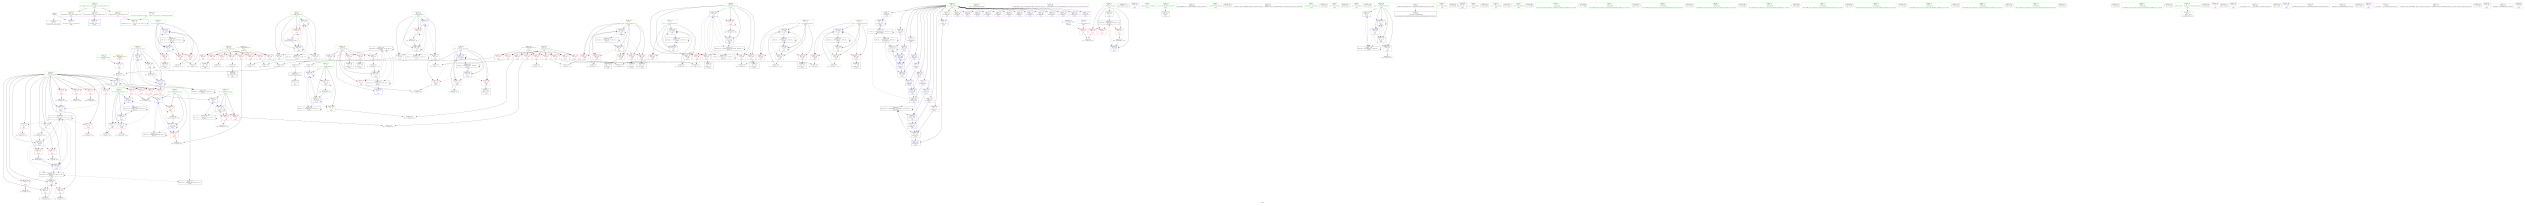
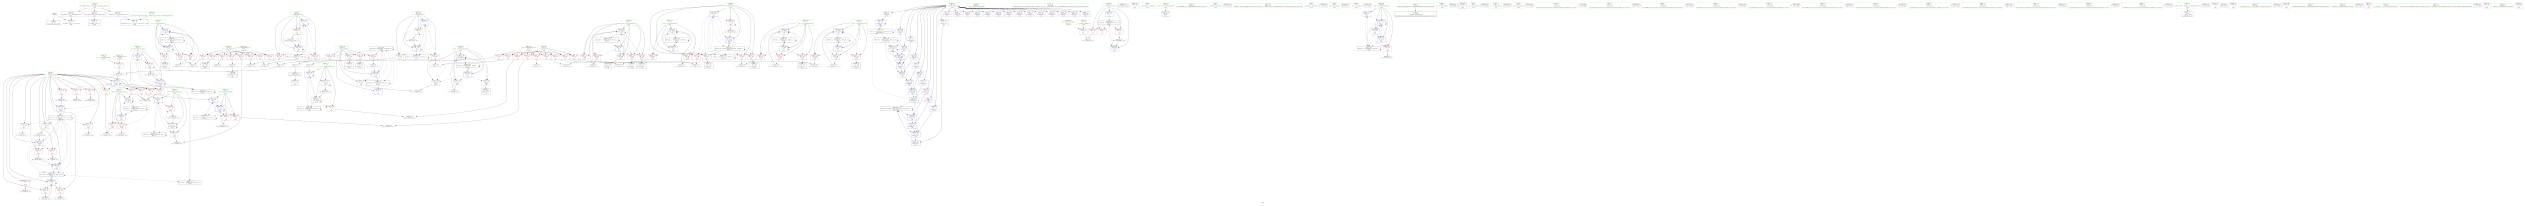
node "NodeID: 20": added
